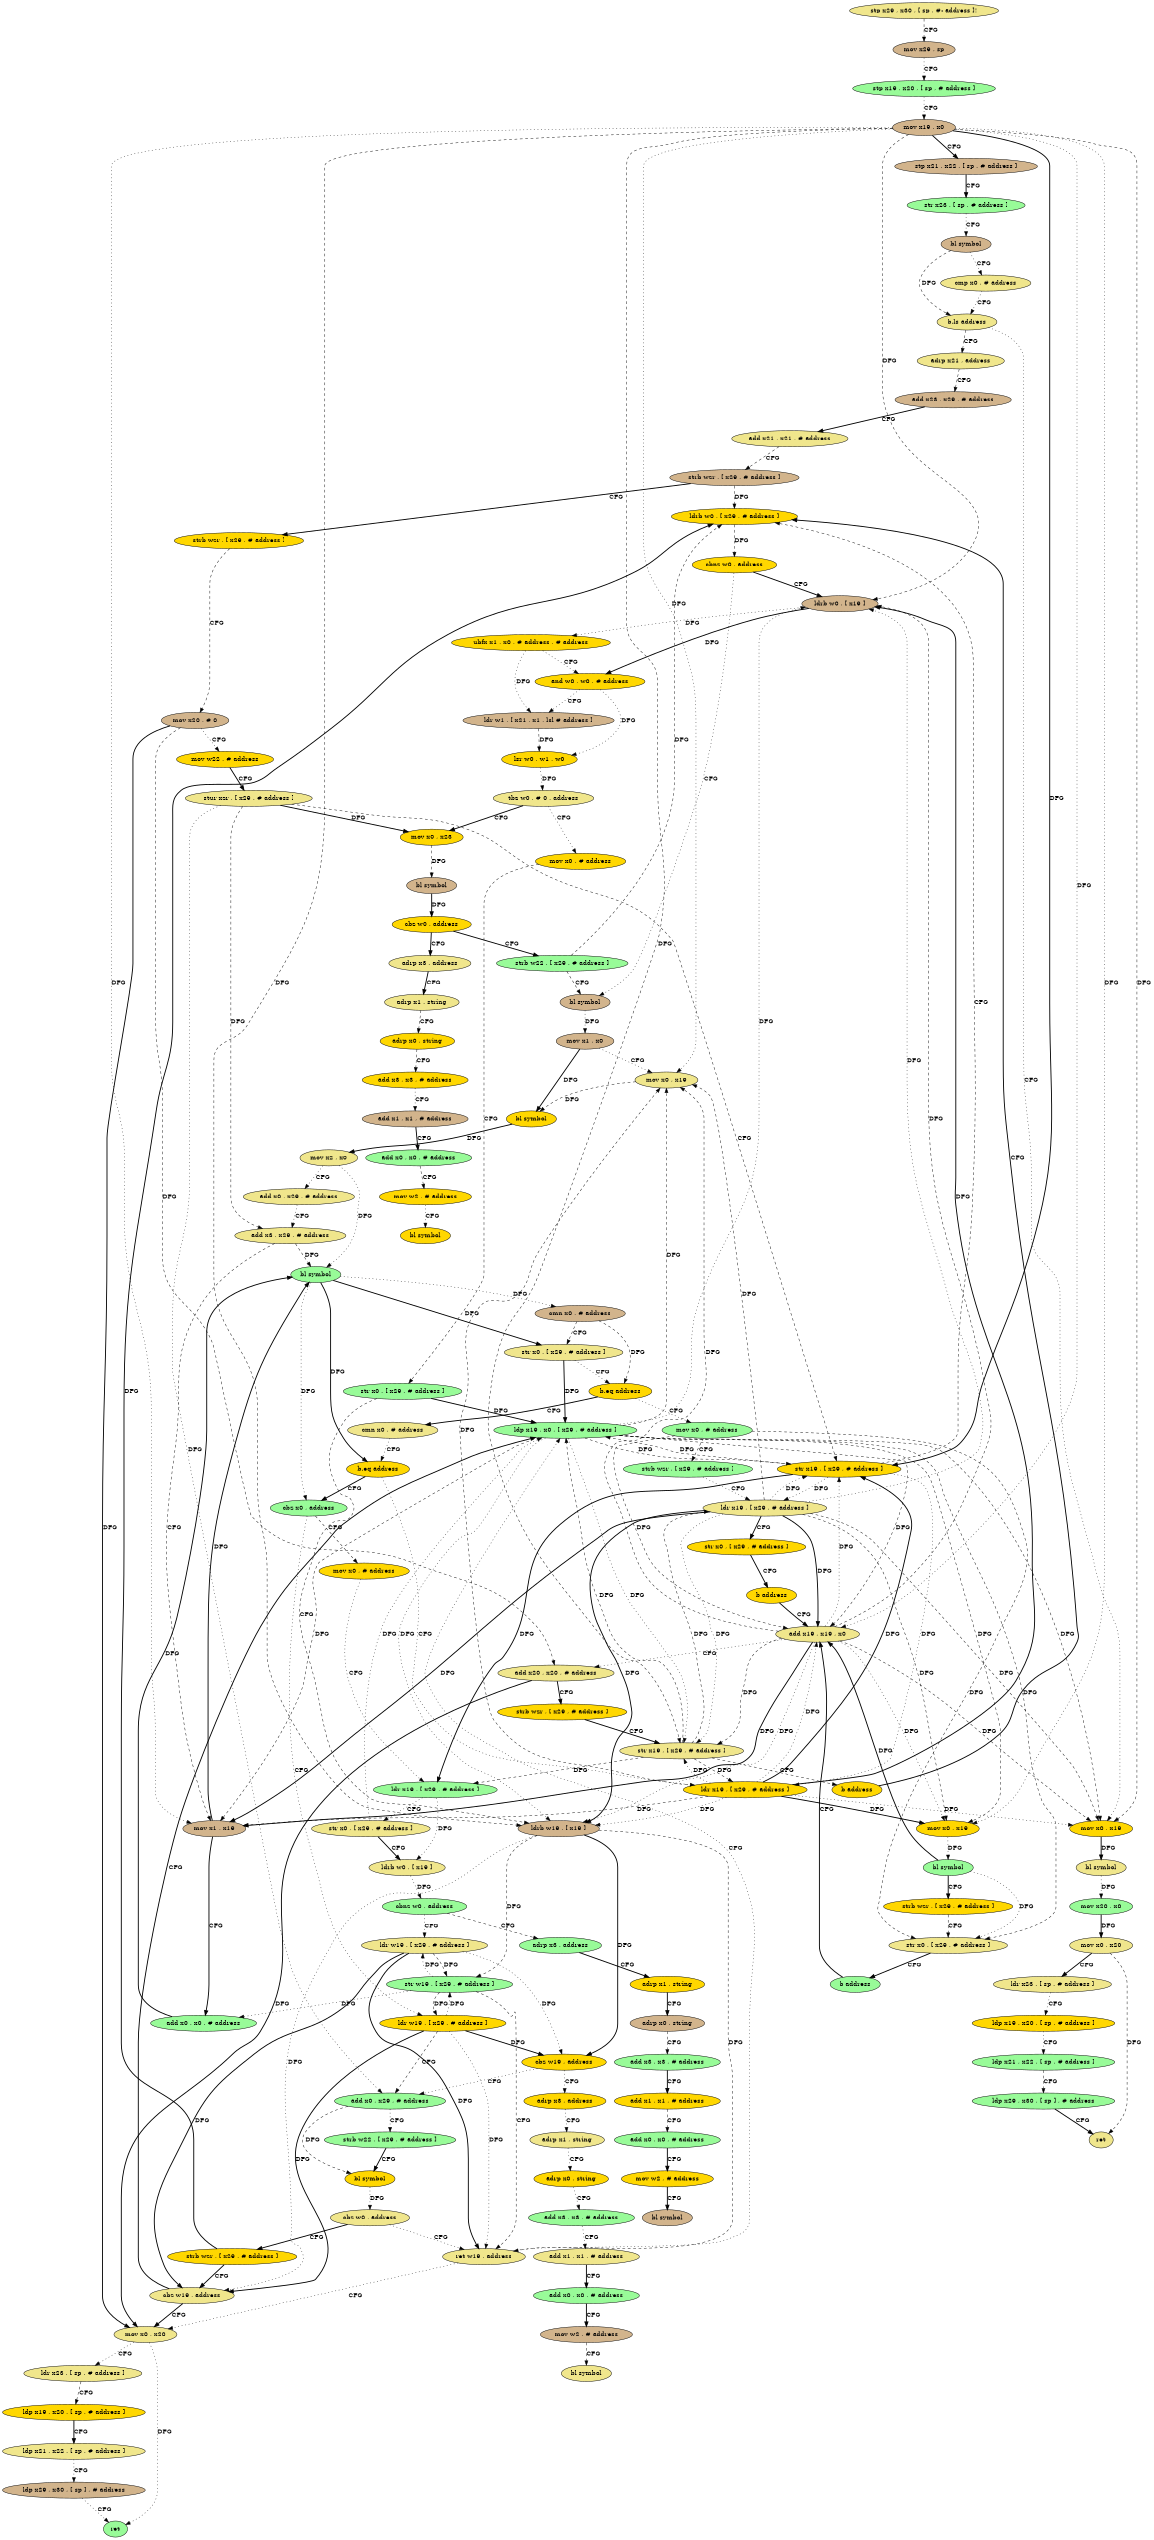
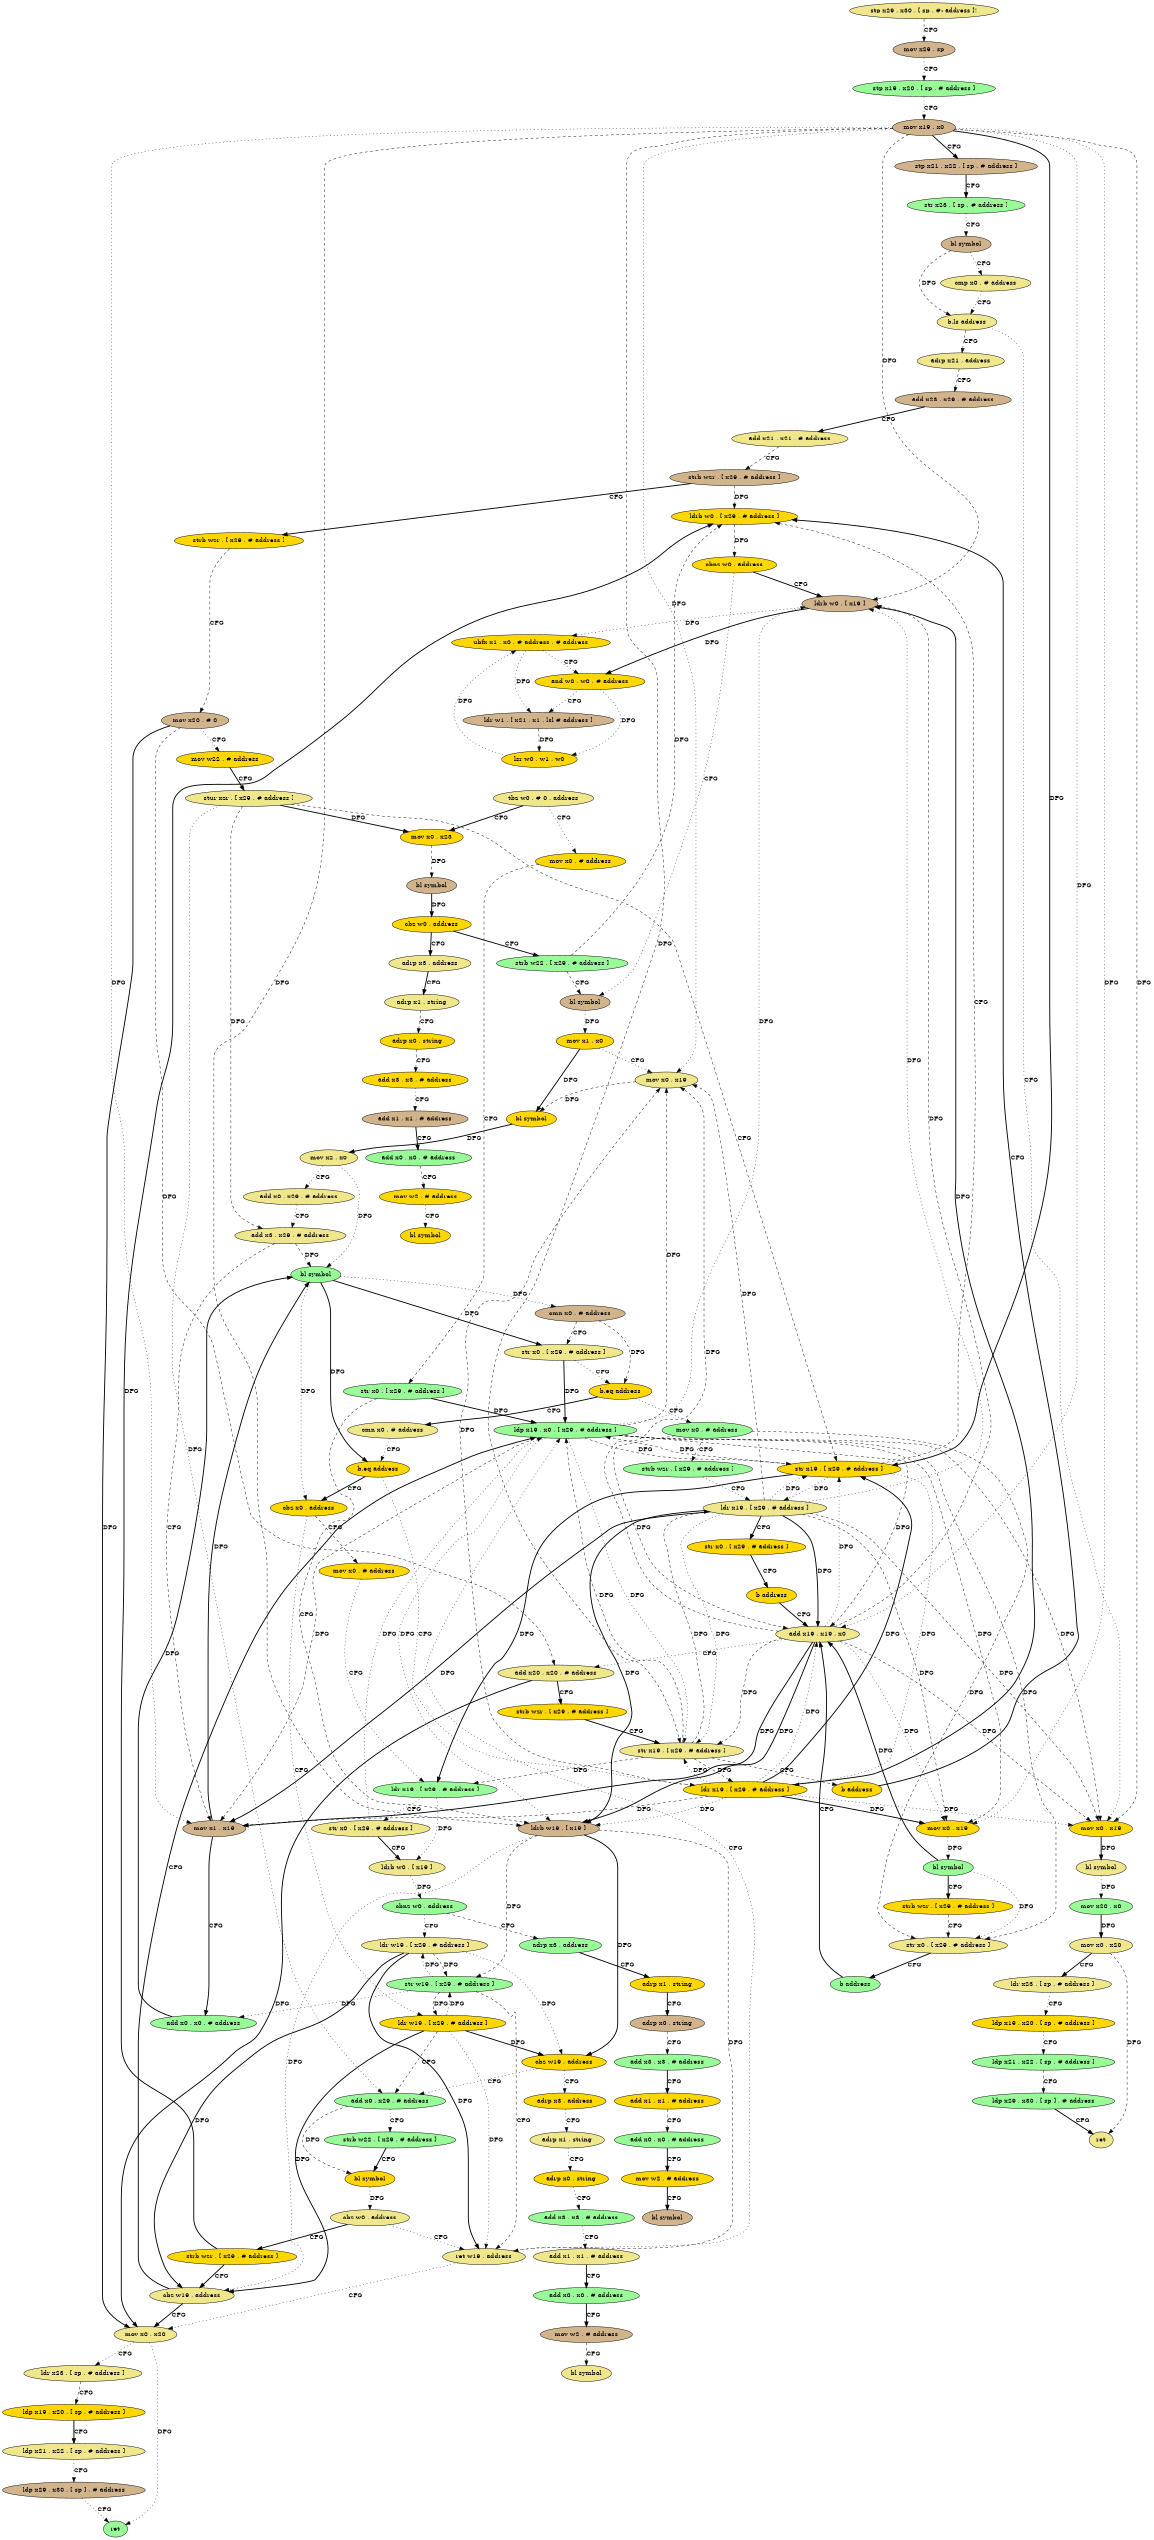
edge "lsr w0 , w1 , w0" -> "tbz w0 , # 0 , address": now "lsr w0 , w1 , w0" -> "ubfx x1 , x0 , # address , # address"
node "mov x1 , x0": fillcolor tan -> gold
node "cbz x0 , address": fillcolor palegreen -> gold
edge "add x19 , x19 , x0" -> "ldrb w19 , [ x19 ]": style dotted -> bold
